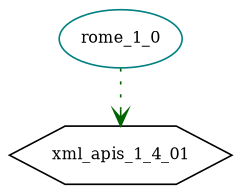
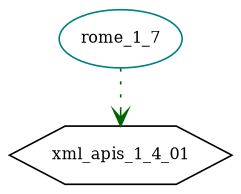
node "rome_1_0": label "rome_1_0" -> "rome_1_7"
